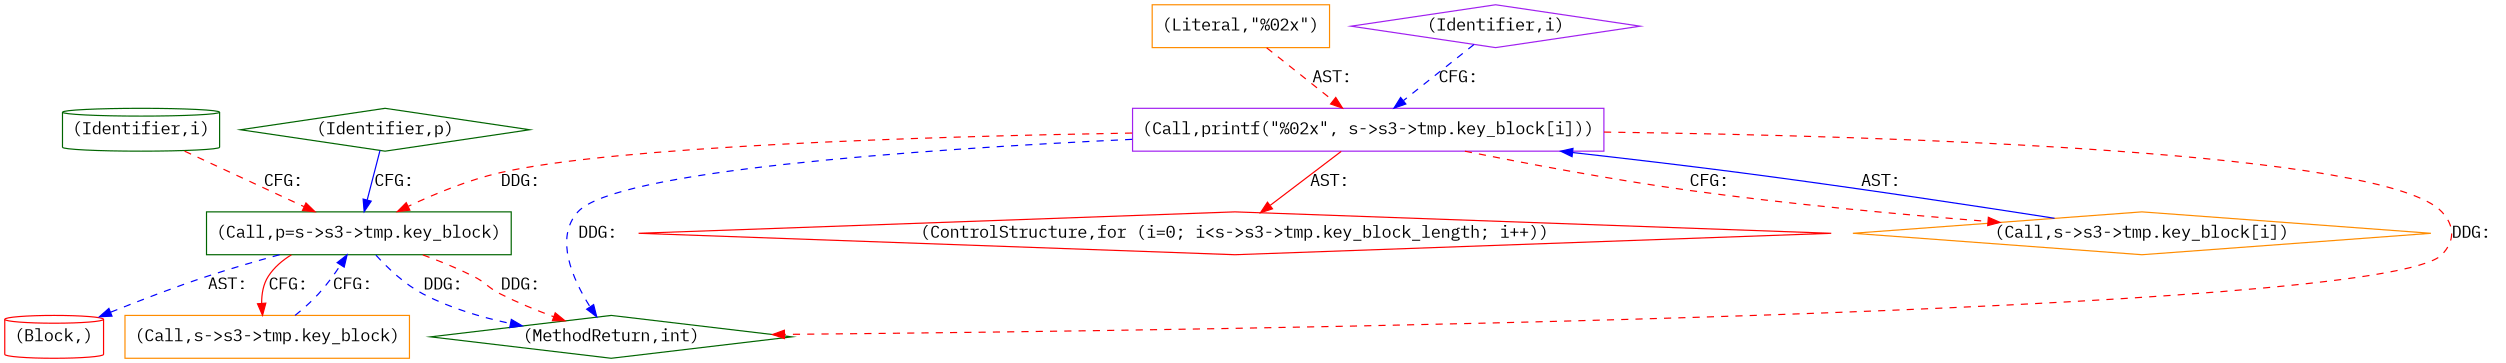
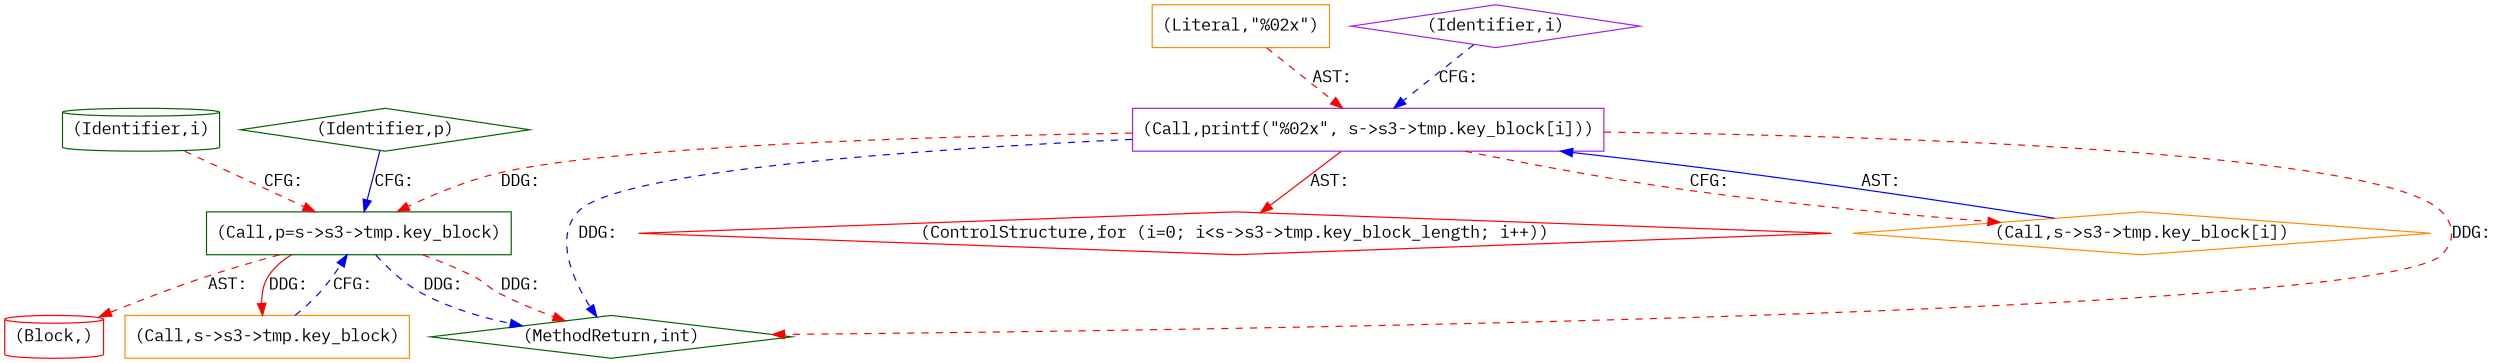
edge "(Call,p=s->s3->tmp.key_block)" -> "(Block,)": color blue -> red
edge "(Call,p=s->s3->tmp.key_block)" -> "(Call,s->s3->tmp.key_block)": label "CFG: " -> "DDG: "
